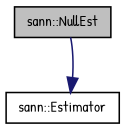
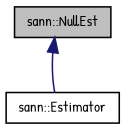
edge "sann::NullEst" -> "sann::Estimator": reversed
